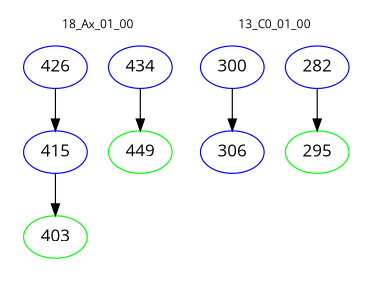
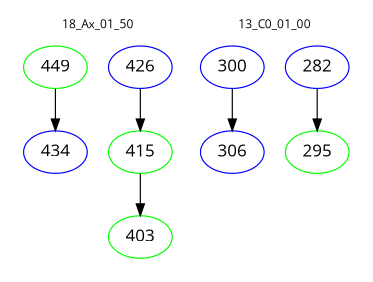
cluster "18_Ax_01_00": label "18_Ax_01_00" -> "18_Ax_01_50"
edge "434" -> "449": reversed
node "415": color blue -> green
